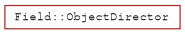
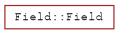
node "Field::ObjectDirector": label "Field::ObjectDirector" -> "Field::Field"
